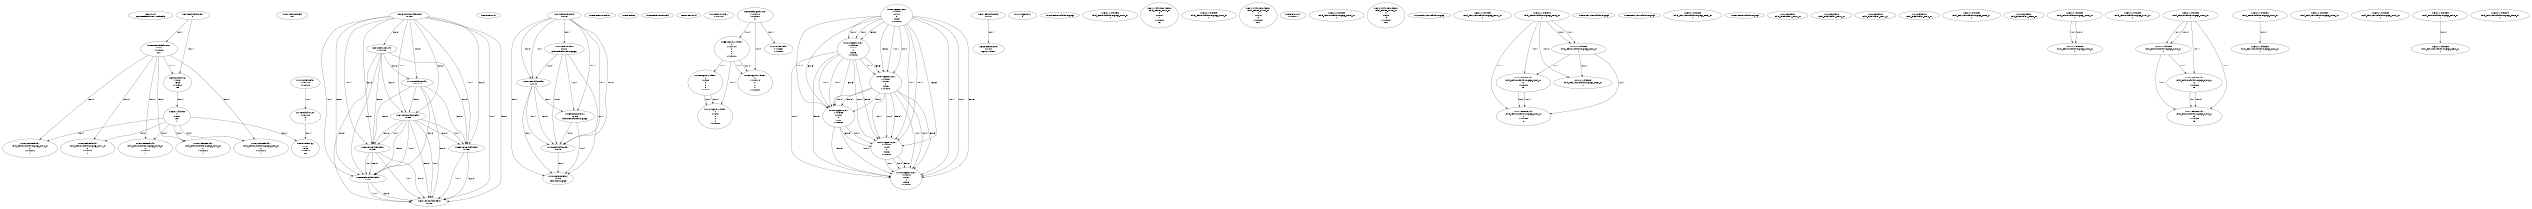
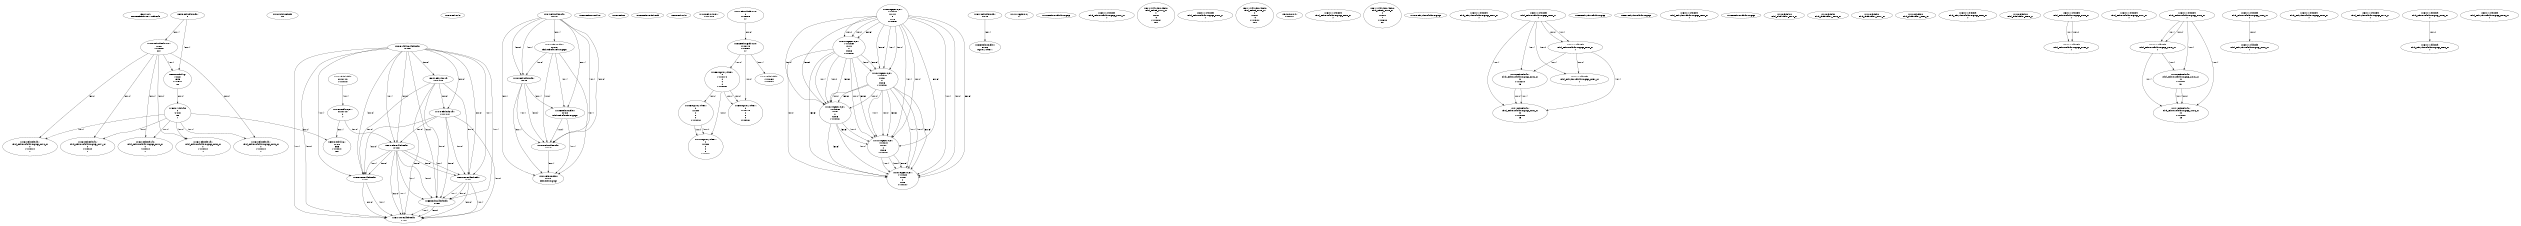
node "4248064.GetModuleFileNameW 0 2147408370 261": added
edge "4250188.GetSystemInfo 2147417660" -> "4245418.EnterCriticalSection 6917004": now "4248145.LoadLibraryExW 3224341740 0 2" -> "4245418.EnterCriticalSection 6917004"
